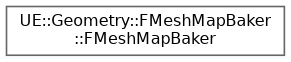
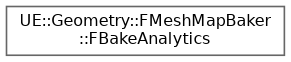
node "UE::Geometry::FMeshMapBaker ::FMeshMapBaker": label "UE::Geometry::FMeshMapBaker ::FMeshMapBaker" -> "UE::Geometry::FMeshMapBaker ::FBakeAnalytics"
